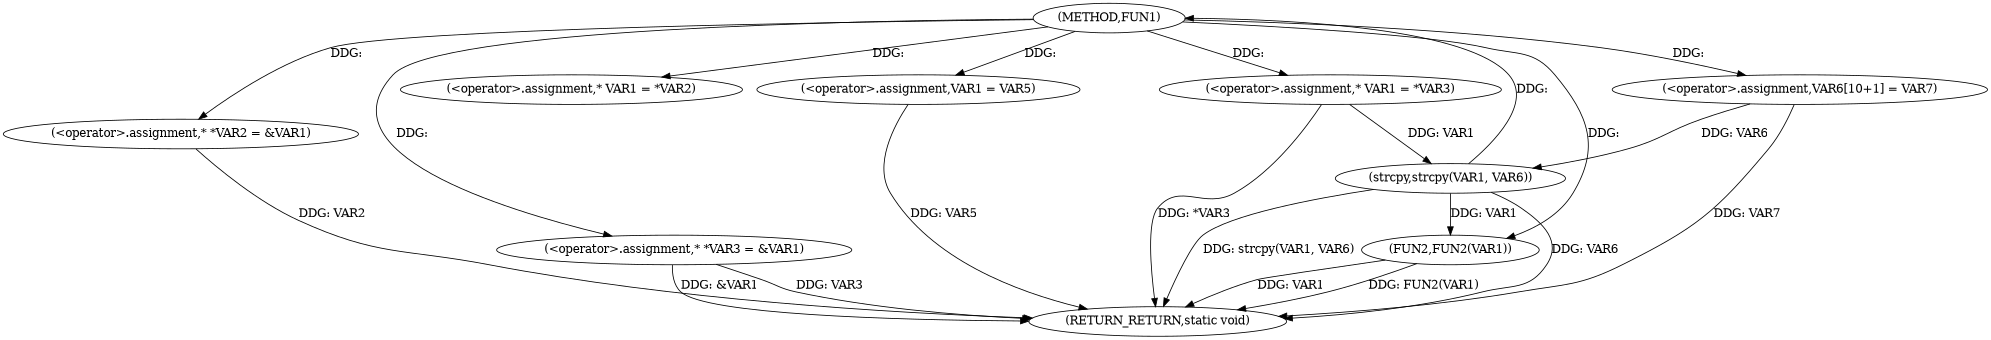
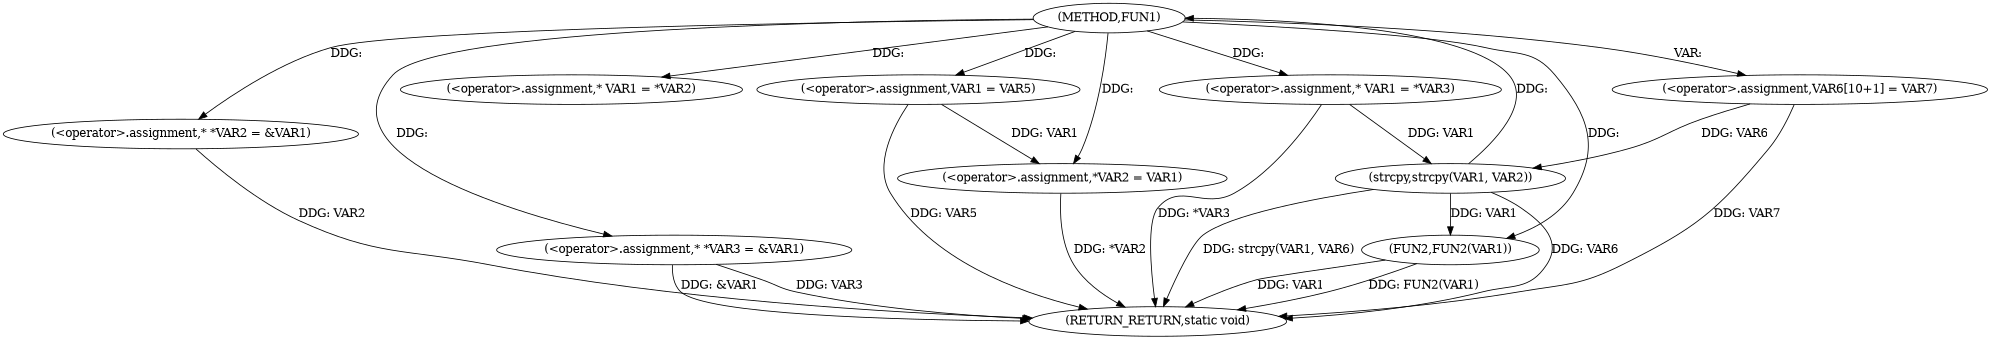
edge "(METHOD,FUN1)" -> "(<operator>.assignment,VAR6[10+1] = VAR7)": label "DDG: " -> "VAR: "
node "(<operator>.assignment,*VAR2 = VAR1)": added
node "(strcpy,strcpy(VAR1, VAR6))": label "(strcpy,strcpy(VAR1, VAR6))" -> "(strcpy,strcpy(VAR1, VAR2))"
